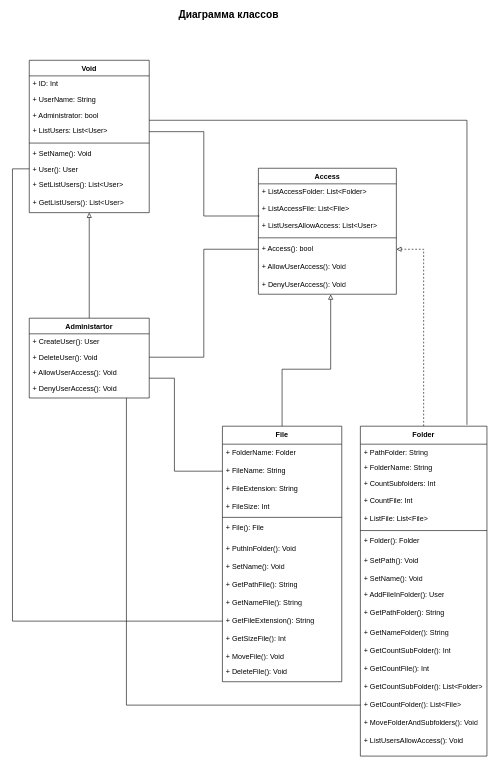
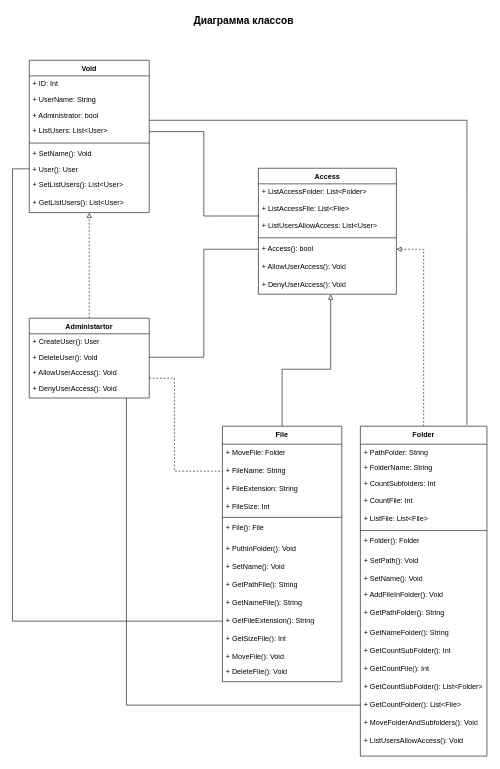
node "Диаграмма классов": moved (228, 15) -> (243, 21)
edge "Administartor" -> "Void": style solid -> dashed
edge "Administartor" -- "+ FileName: String": style solid -> dashed
node "+ FolderName: Folder": label "+ FolderName: Folder" -> "+ MoveFile: Folder"
node "+ AddFileInFolder(): User": label "+ AddFileInFolder(): User" -> "+ AddFileInFolder(): Void"
